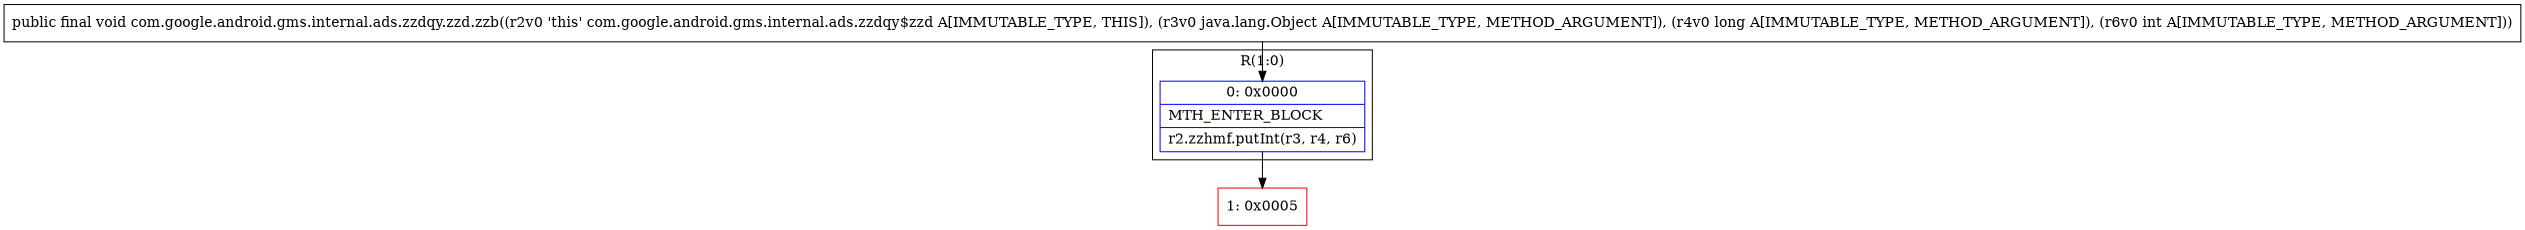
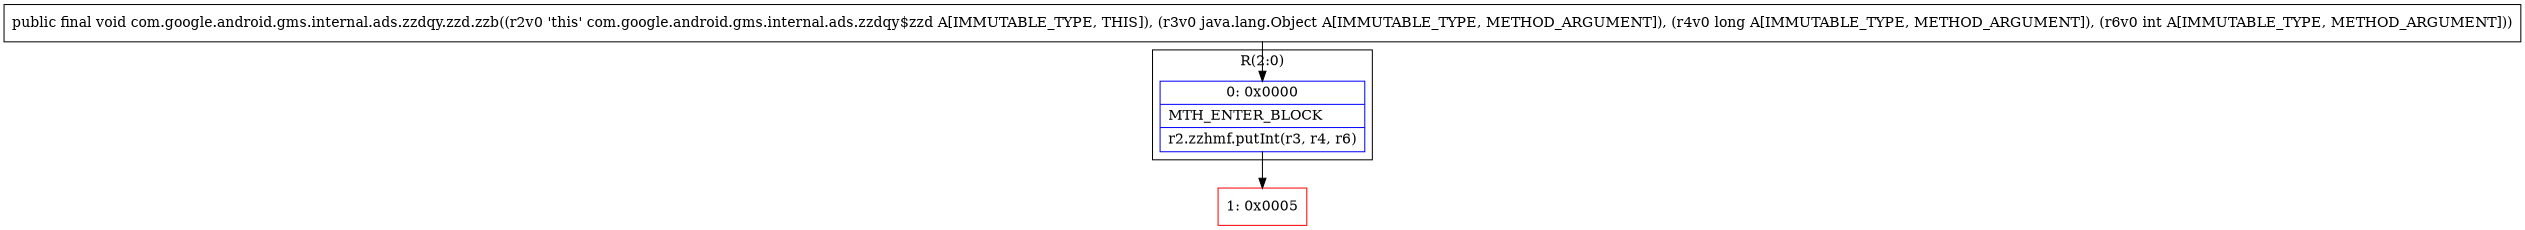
cluster "R(1:0)": label "R(1:0)" -> "R(2:0)"
